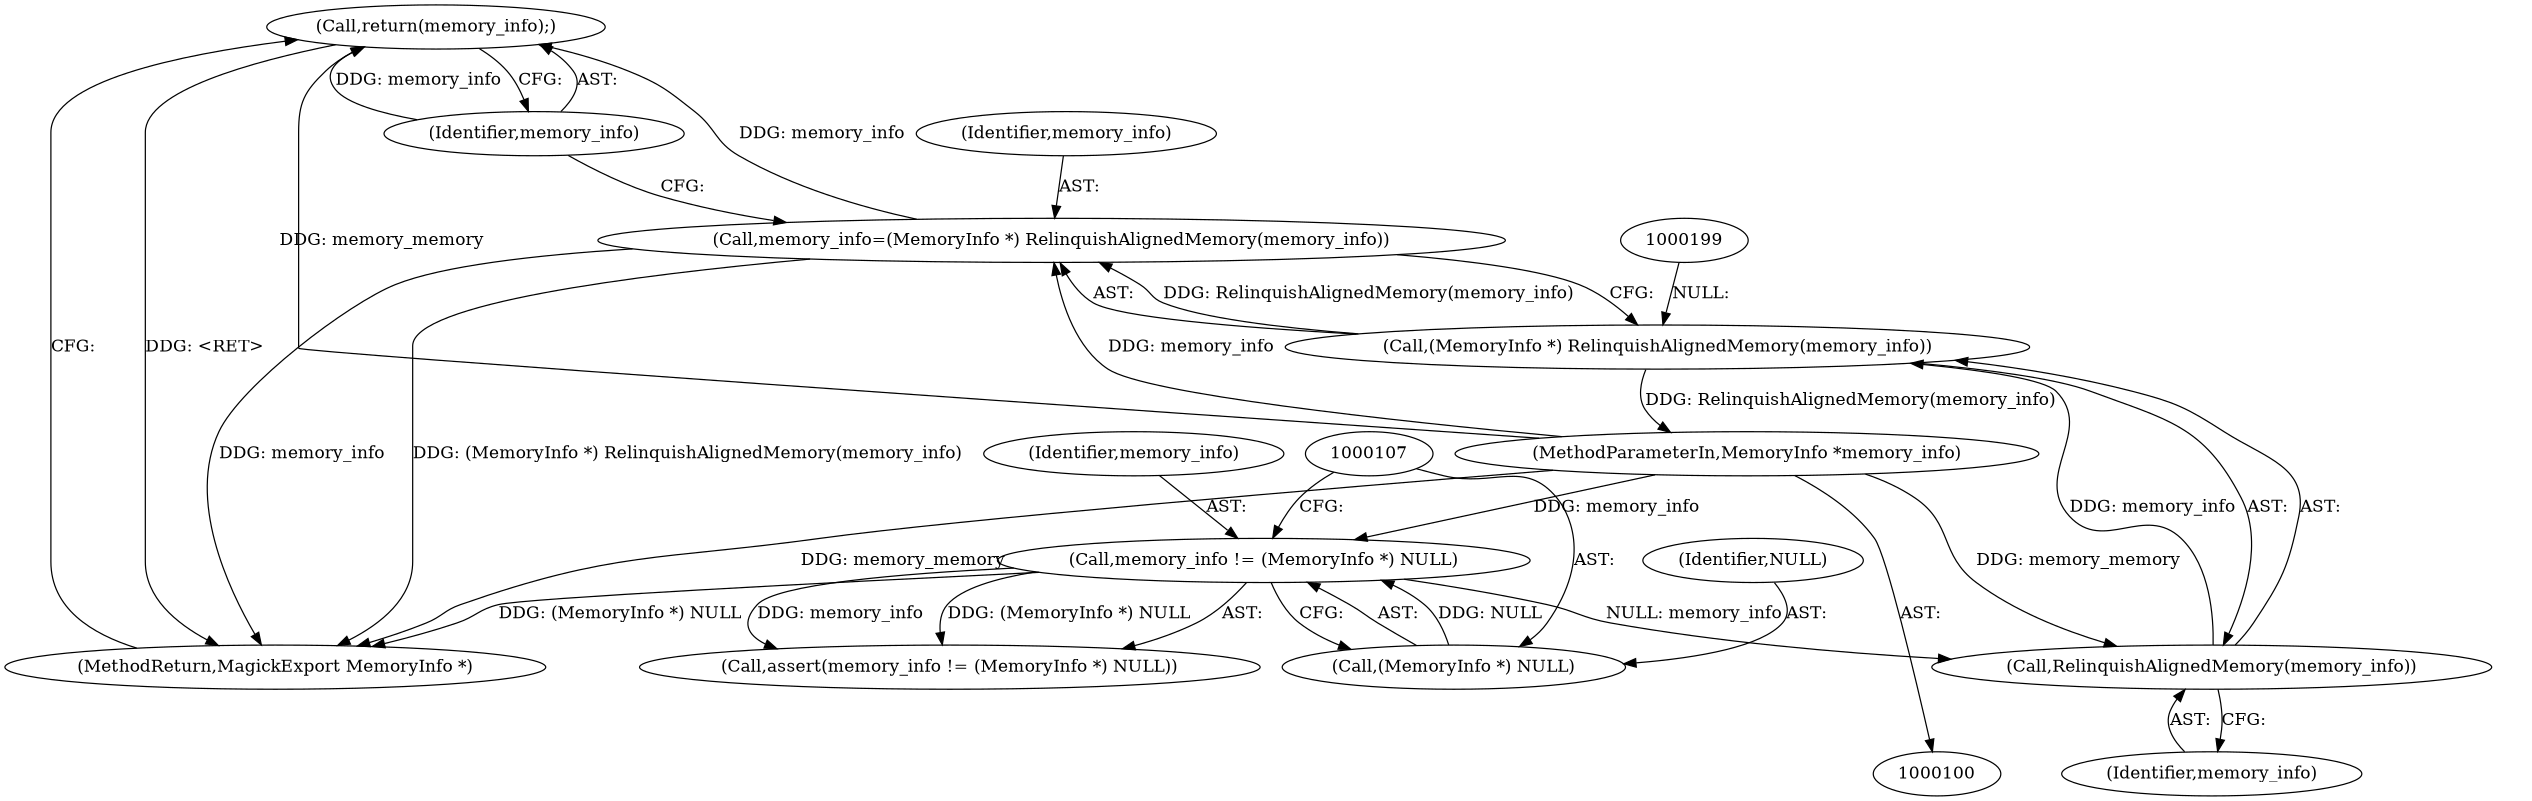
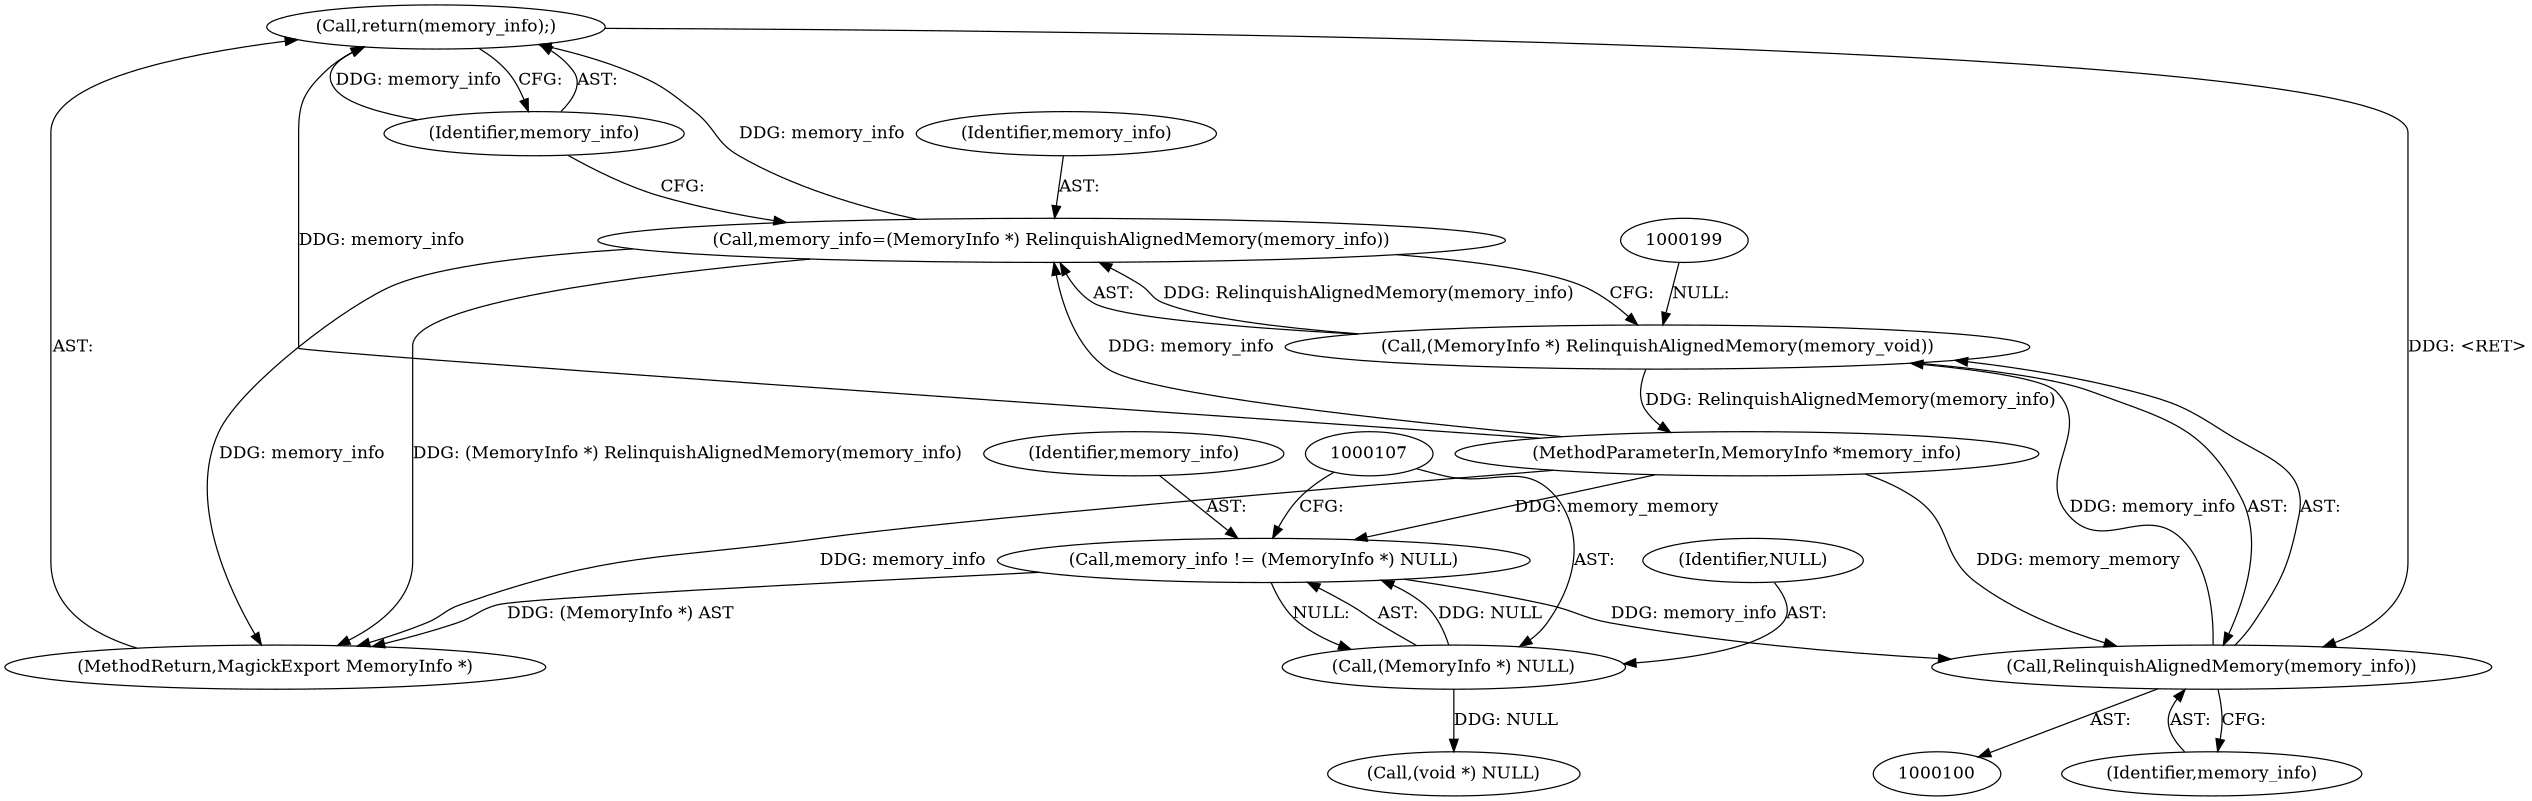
edge "(MethodParameterIn,MemoryInfo *memory_info)" -> "(Call,return(memory_info);)": label "DDG: memory_memory" -> "DDG: memory_info"
edge "(Call,return(memory_info);)" -> "(MethodReturn,MagickExport MemoryInfo *)": now "(Call,return(memory_info);)" -> "(Call,RelinquishAlignedMemory(memory_info))"
edge "(MethodReturn,MagickExport MemoryInfo *)" -> "(Call,return(memory_info);)": label "CFG: " -> "AST: "
node "(Call,(MemoryInfo *) RelinquishAlignedMemory(memory_info))": label "(Call,(MemoryInfo *) RelinquishAlignedMemory(memory_info))" -> "(Call,(MemoryInfo *) RelinquishAlignedMemory(memory_void))"
edge "(MethodParameterIn,MemoryInfo *memory_info)" -> "(Call,memory_info != (MemoryInfo *) NULL)": label "DDG: memory_info" -> "DDG: memory_memory"
edge "(MethodParameterIn,MemoryInfo *memory_info)" -> "(MethodReturn,MagickExport MemoryInfo *)": label "DDG: memory_memory" -> "DDG: memory_info"
edge "(MethodParameterIn,MemoryInfo *memory_info)" -> "1000100": now "(Call,RelinquishAlignedMemory(memory_info))" -> "1000100"
edge "(Call,memory_info != (MemoryInfo *) NULL)" -> "(MethodReturn,MagickExport MemoryInfo *)": label "DDG: (MemoryInfo *) NULL" -> "DDG: (MemoryInfo *) AST"
edge "(Call,memory_info != (MemoryInfo *) NULL)" -> "(Call,(MemoryInfo *) NULL)": label "CFG: " -> "NULL: "
edge "(Call,memory_info != (MemoryInfo *) NULL)" -> "(Call,RelinquishAlignedMemory(memory_info))": label "NULL: memory_info" -> "DDG: memory_info"
node "(Call,assert(memory_info != (MemoryInfo *) NULL))": removed
node "(Call,(void *) NULL)": added
